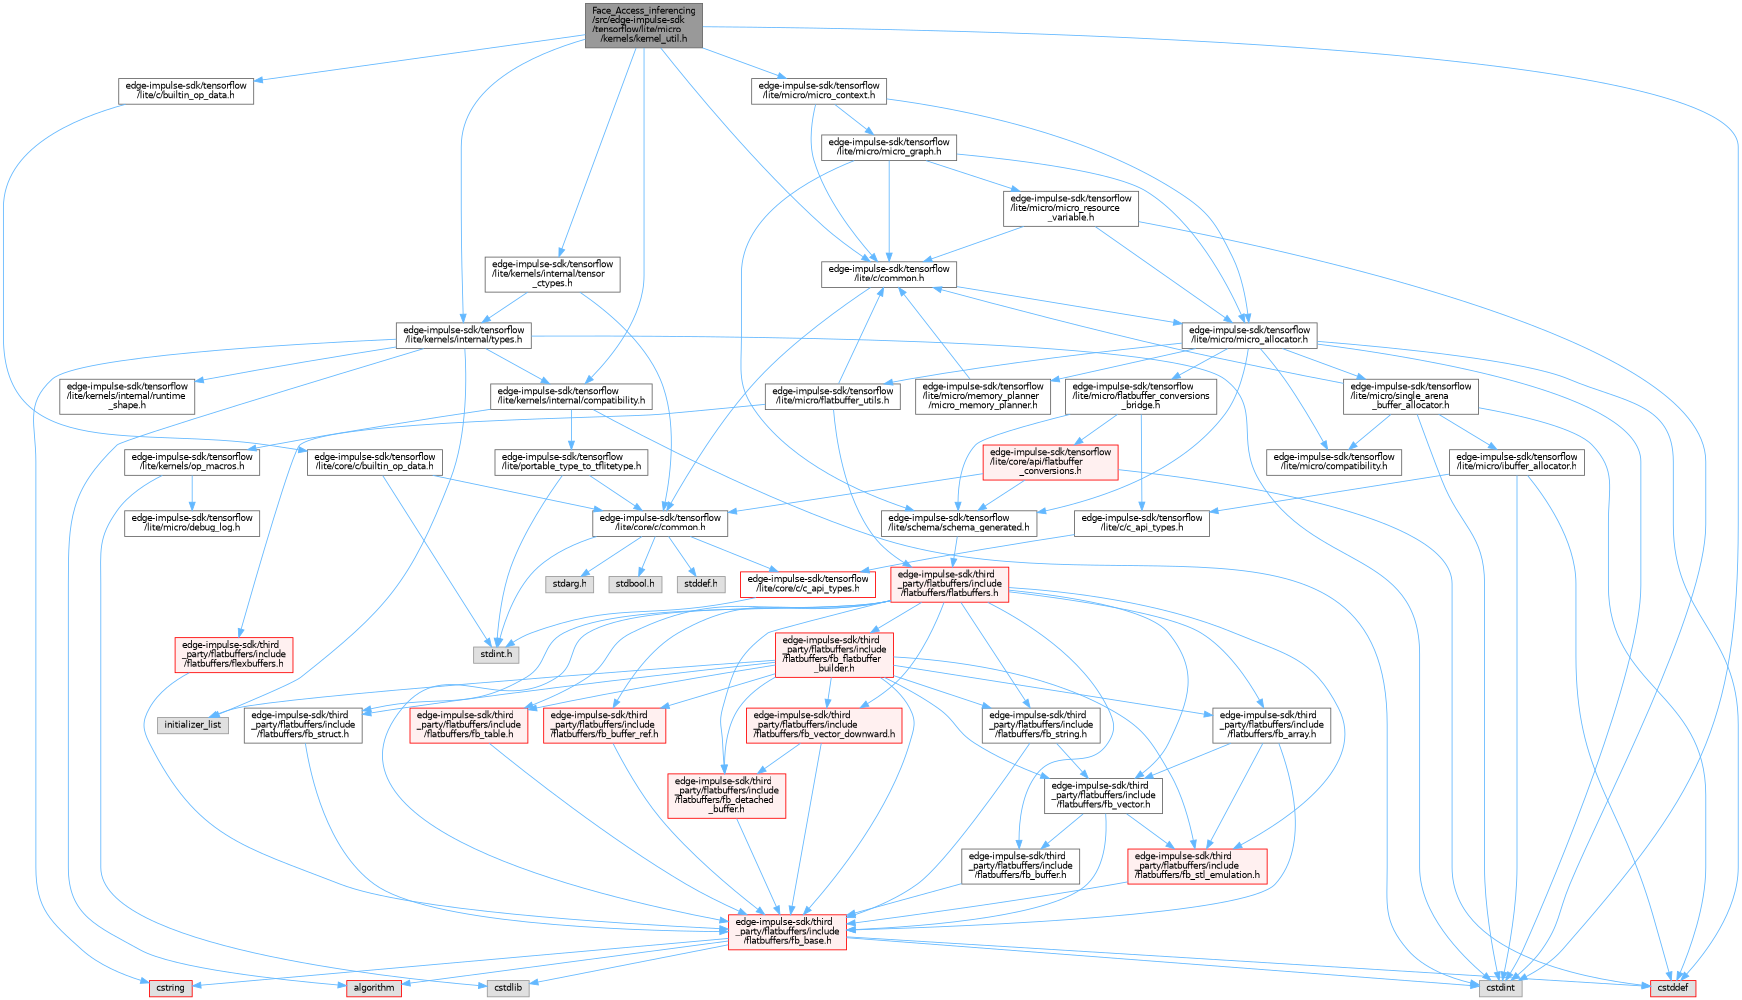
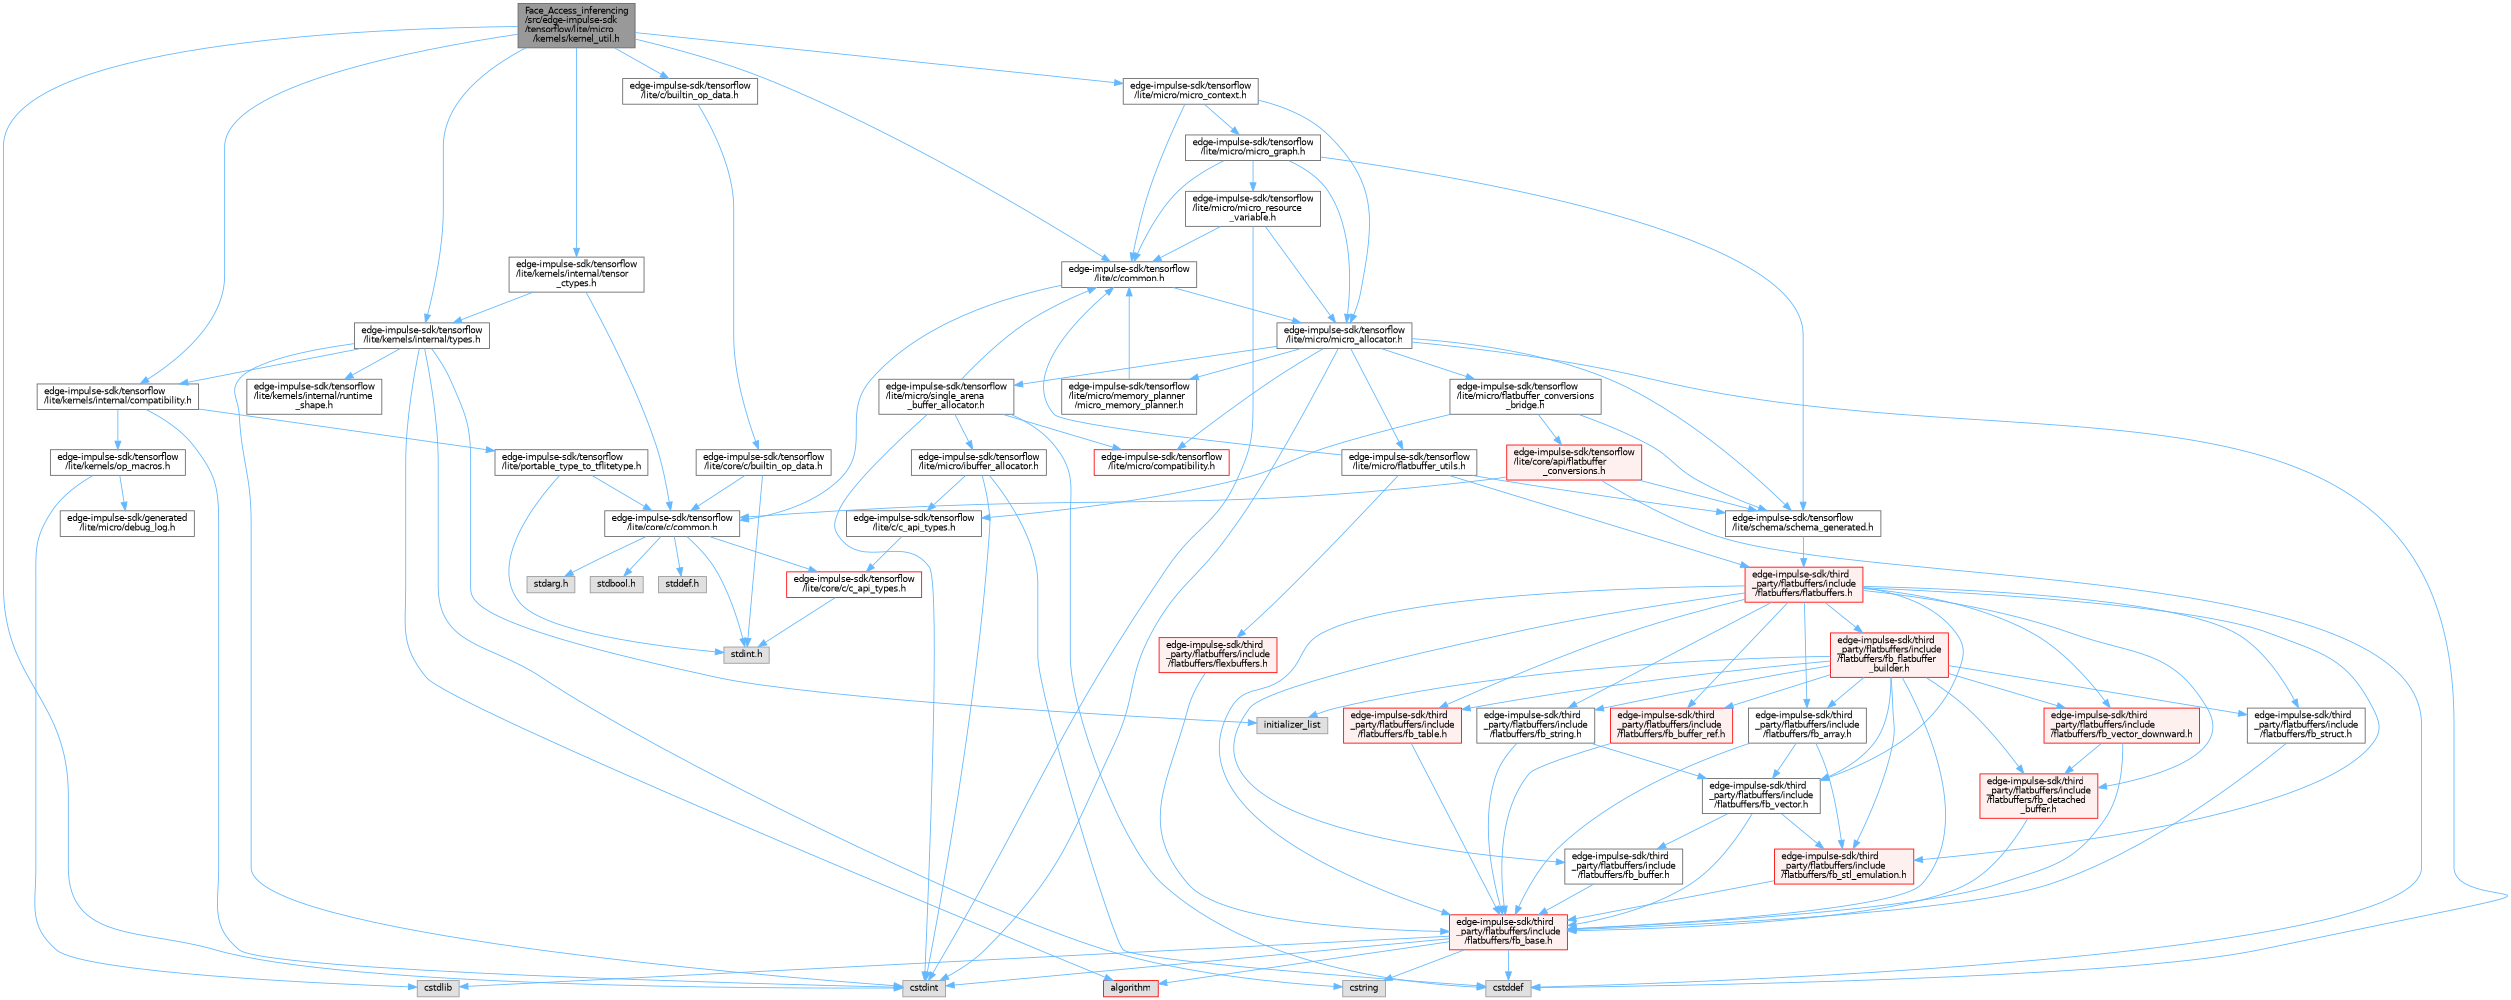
node "edge-impulse-sdk/tensorflow /lite/micro/compatibility.h": color grey40 -> red
edge "edge-impulse-sdk/tensorflow /lite/micro/flatbuffer_utils.h" -> "edge-impulse-sdk/tensorflow /lite/schema/schema_generated.h": added
node "edge-impulse-sdk/tensorflow /lite/micro/debug_log.h": label "edge-impulse-sdk/tensorflow /lite/micro/debug_log.h" -> "edge-impulse-sdk/generated /lite/micro/debug_log.h"
node "cstring": color red -> grey60
node "cstddef": color red -> grey60
